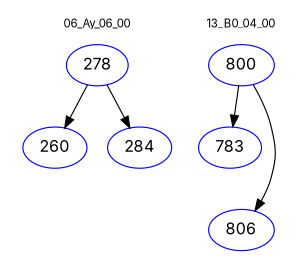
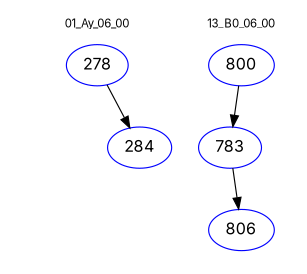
cluster "06_Ay_06_00": label "06_Ay_06_00" -> "01_Ay_06_00"
cluster "13_B0_04_00": label "13_B0_04_00" -> "13_B0_06_00"
edge "800" -> "806": now "783" -> "806"
node "260": removed
